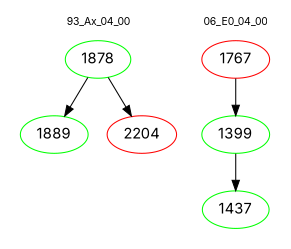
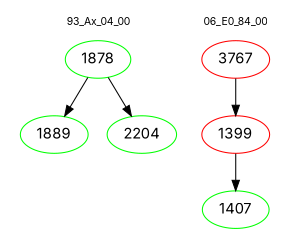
cluster "06_E0_04_00": label "06_E0_04_00" -> "06_E0_84_00"
node "1767": label "1767" -> "3767"
node "2204": color red -> green
node "1399": color green -> red
node "1437": label "1437" -> "1407"
